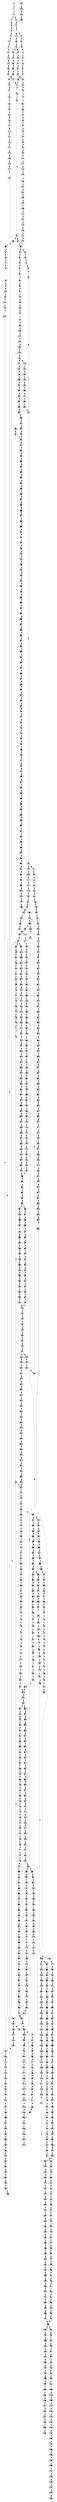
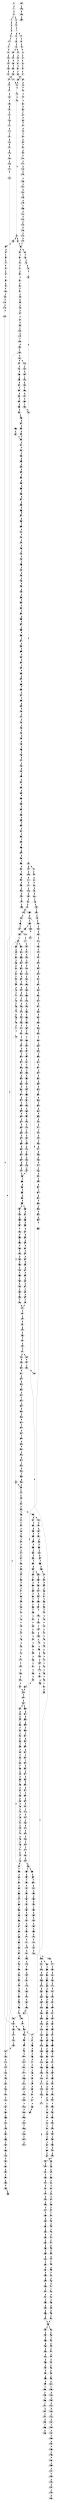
node "S84": added
